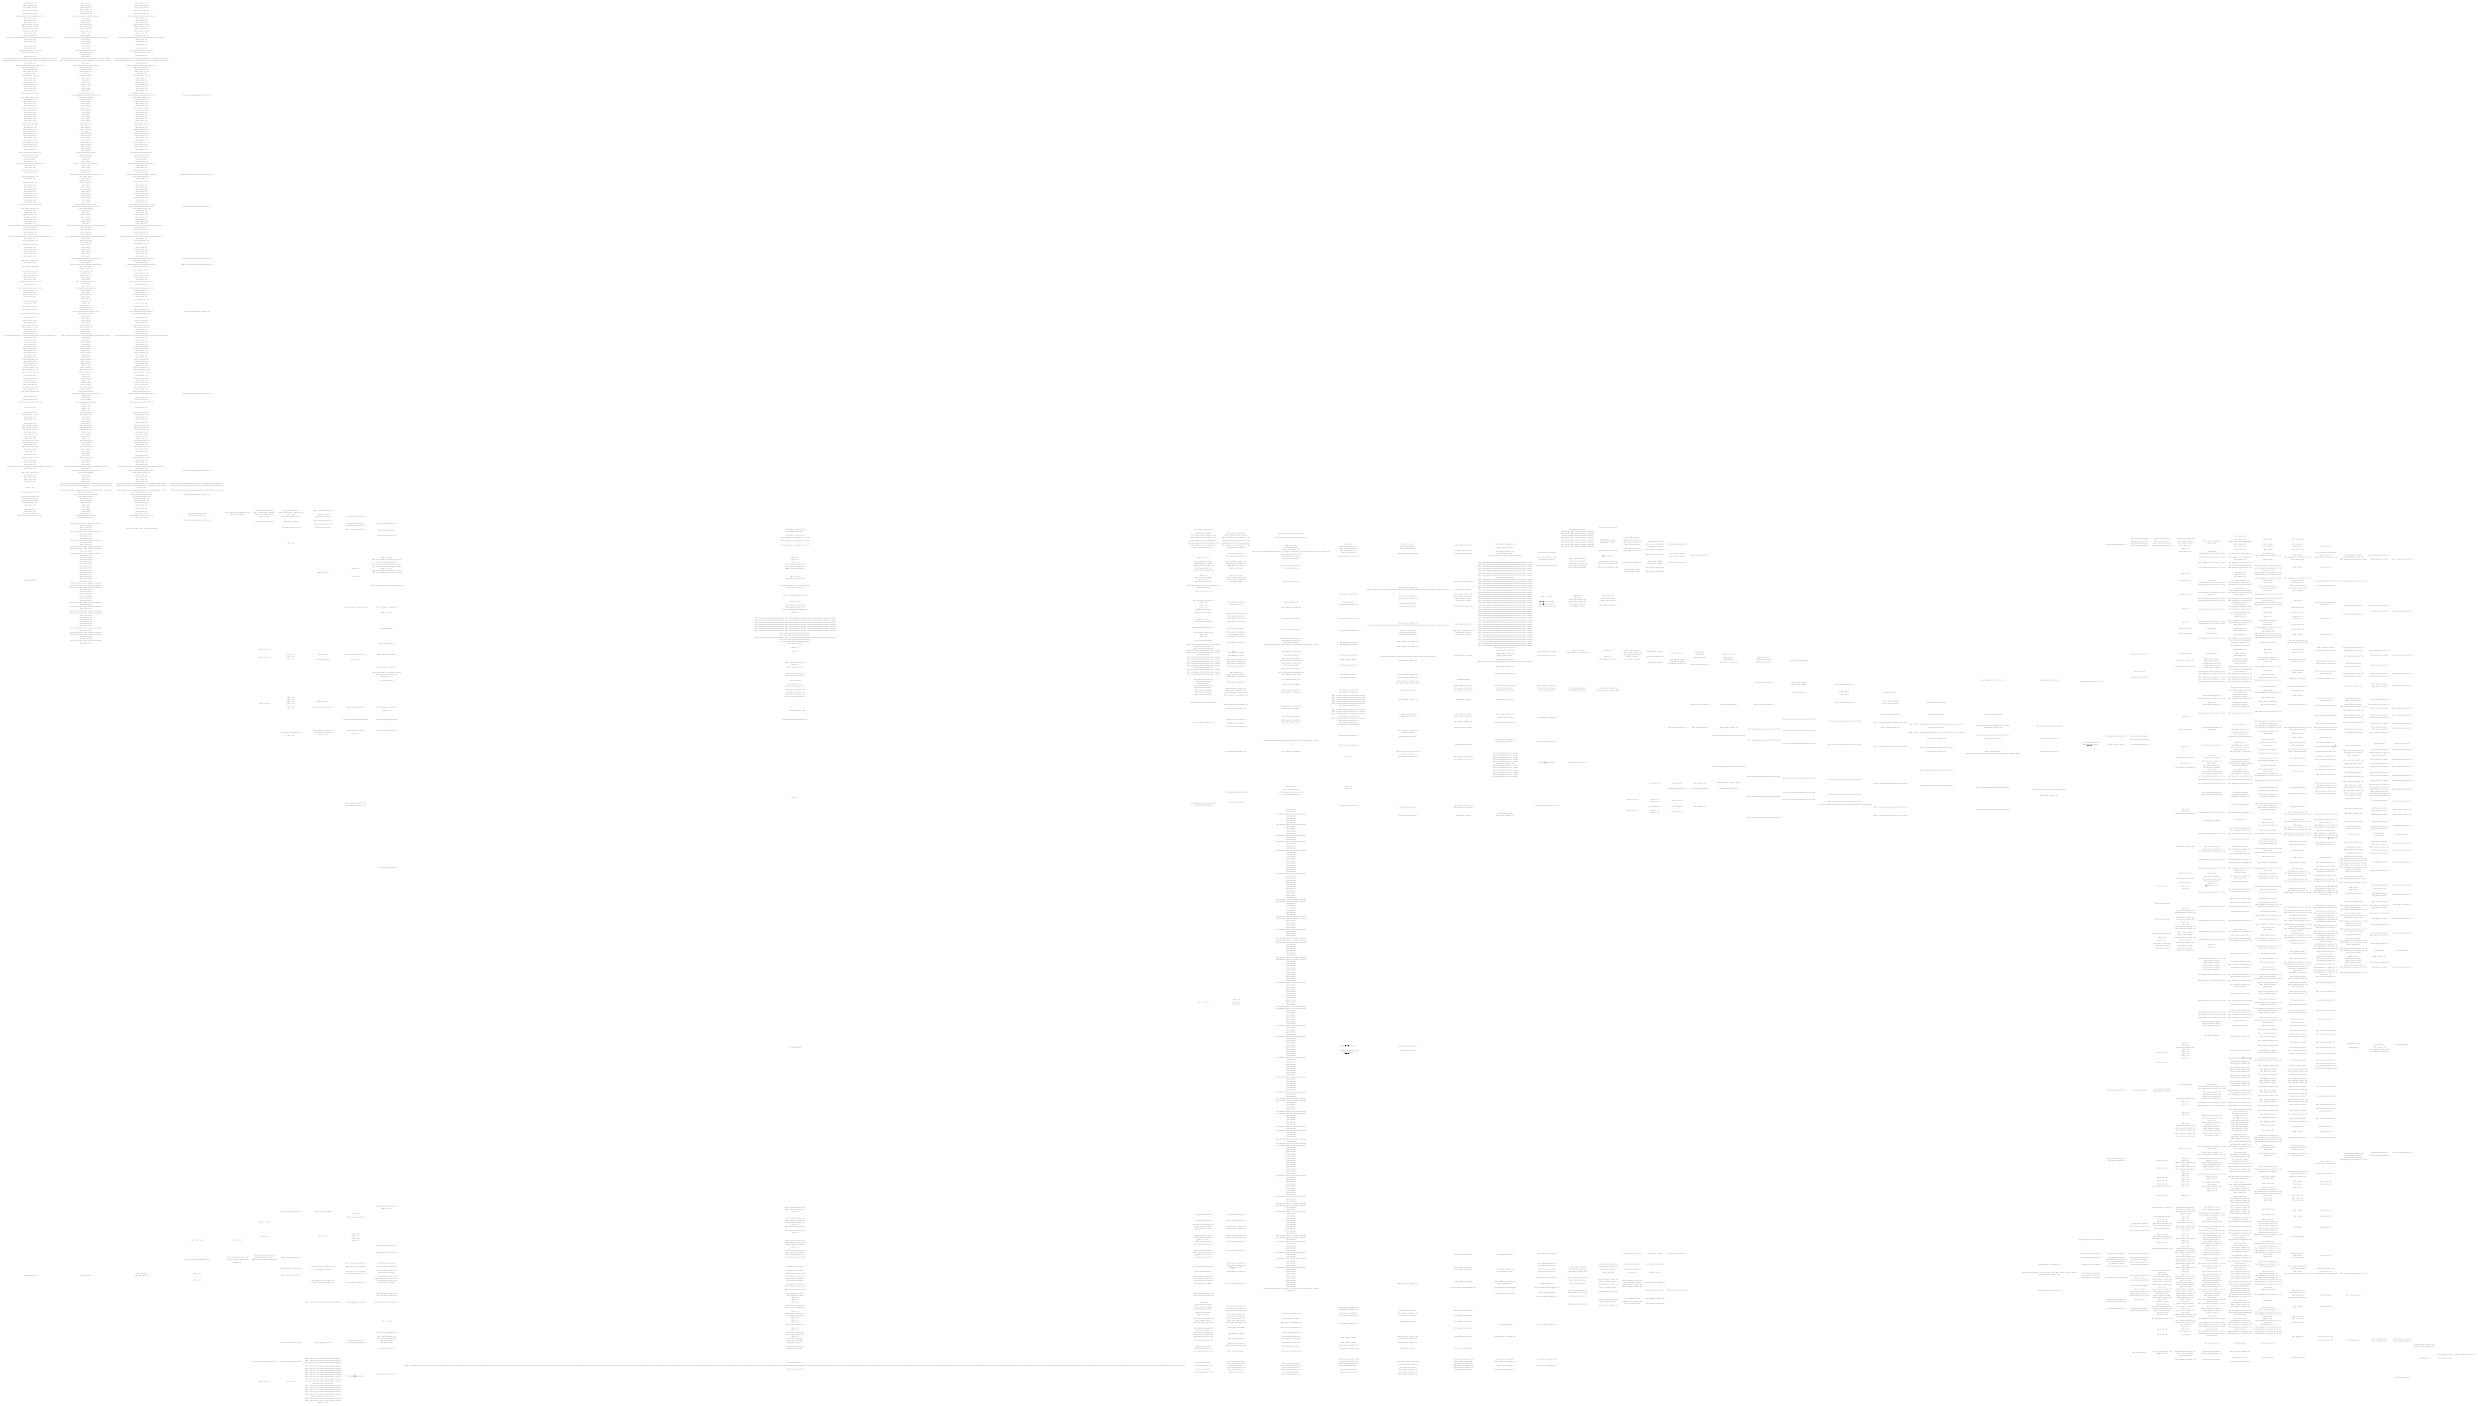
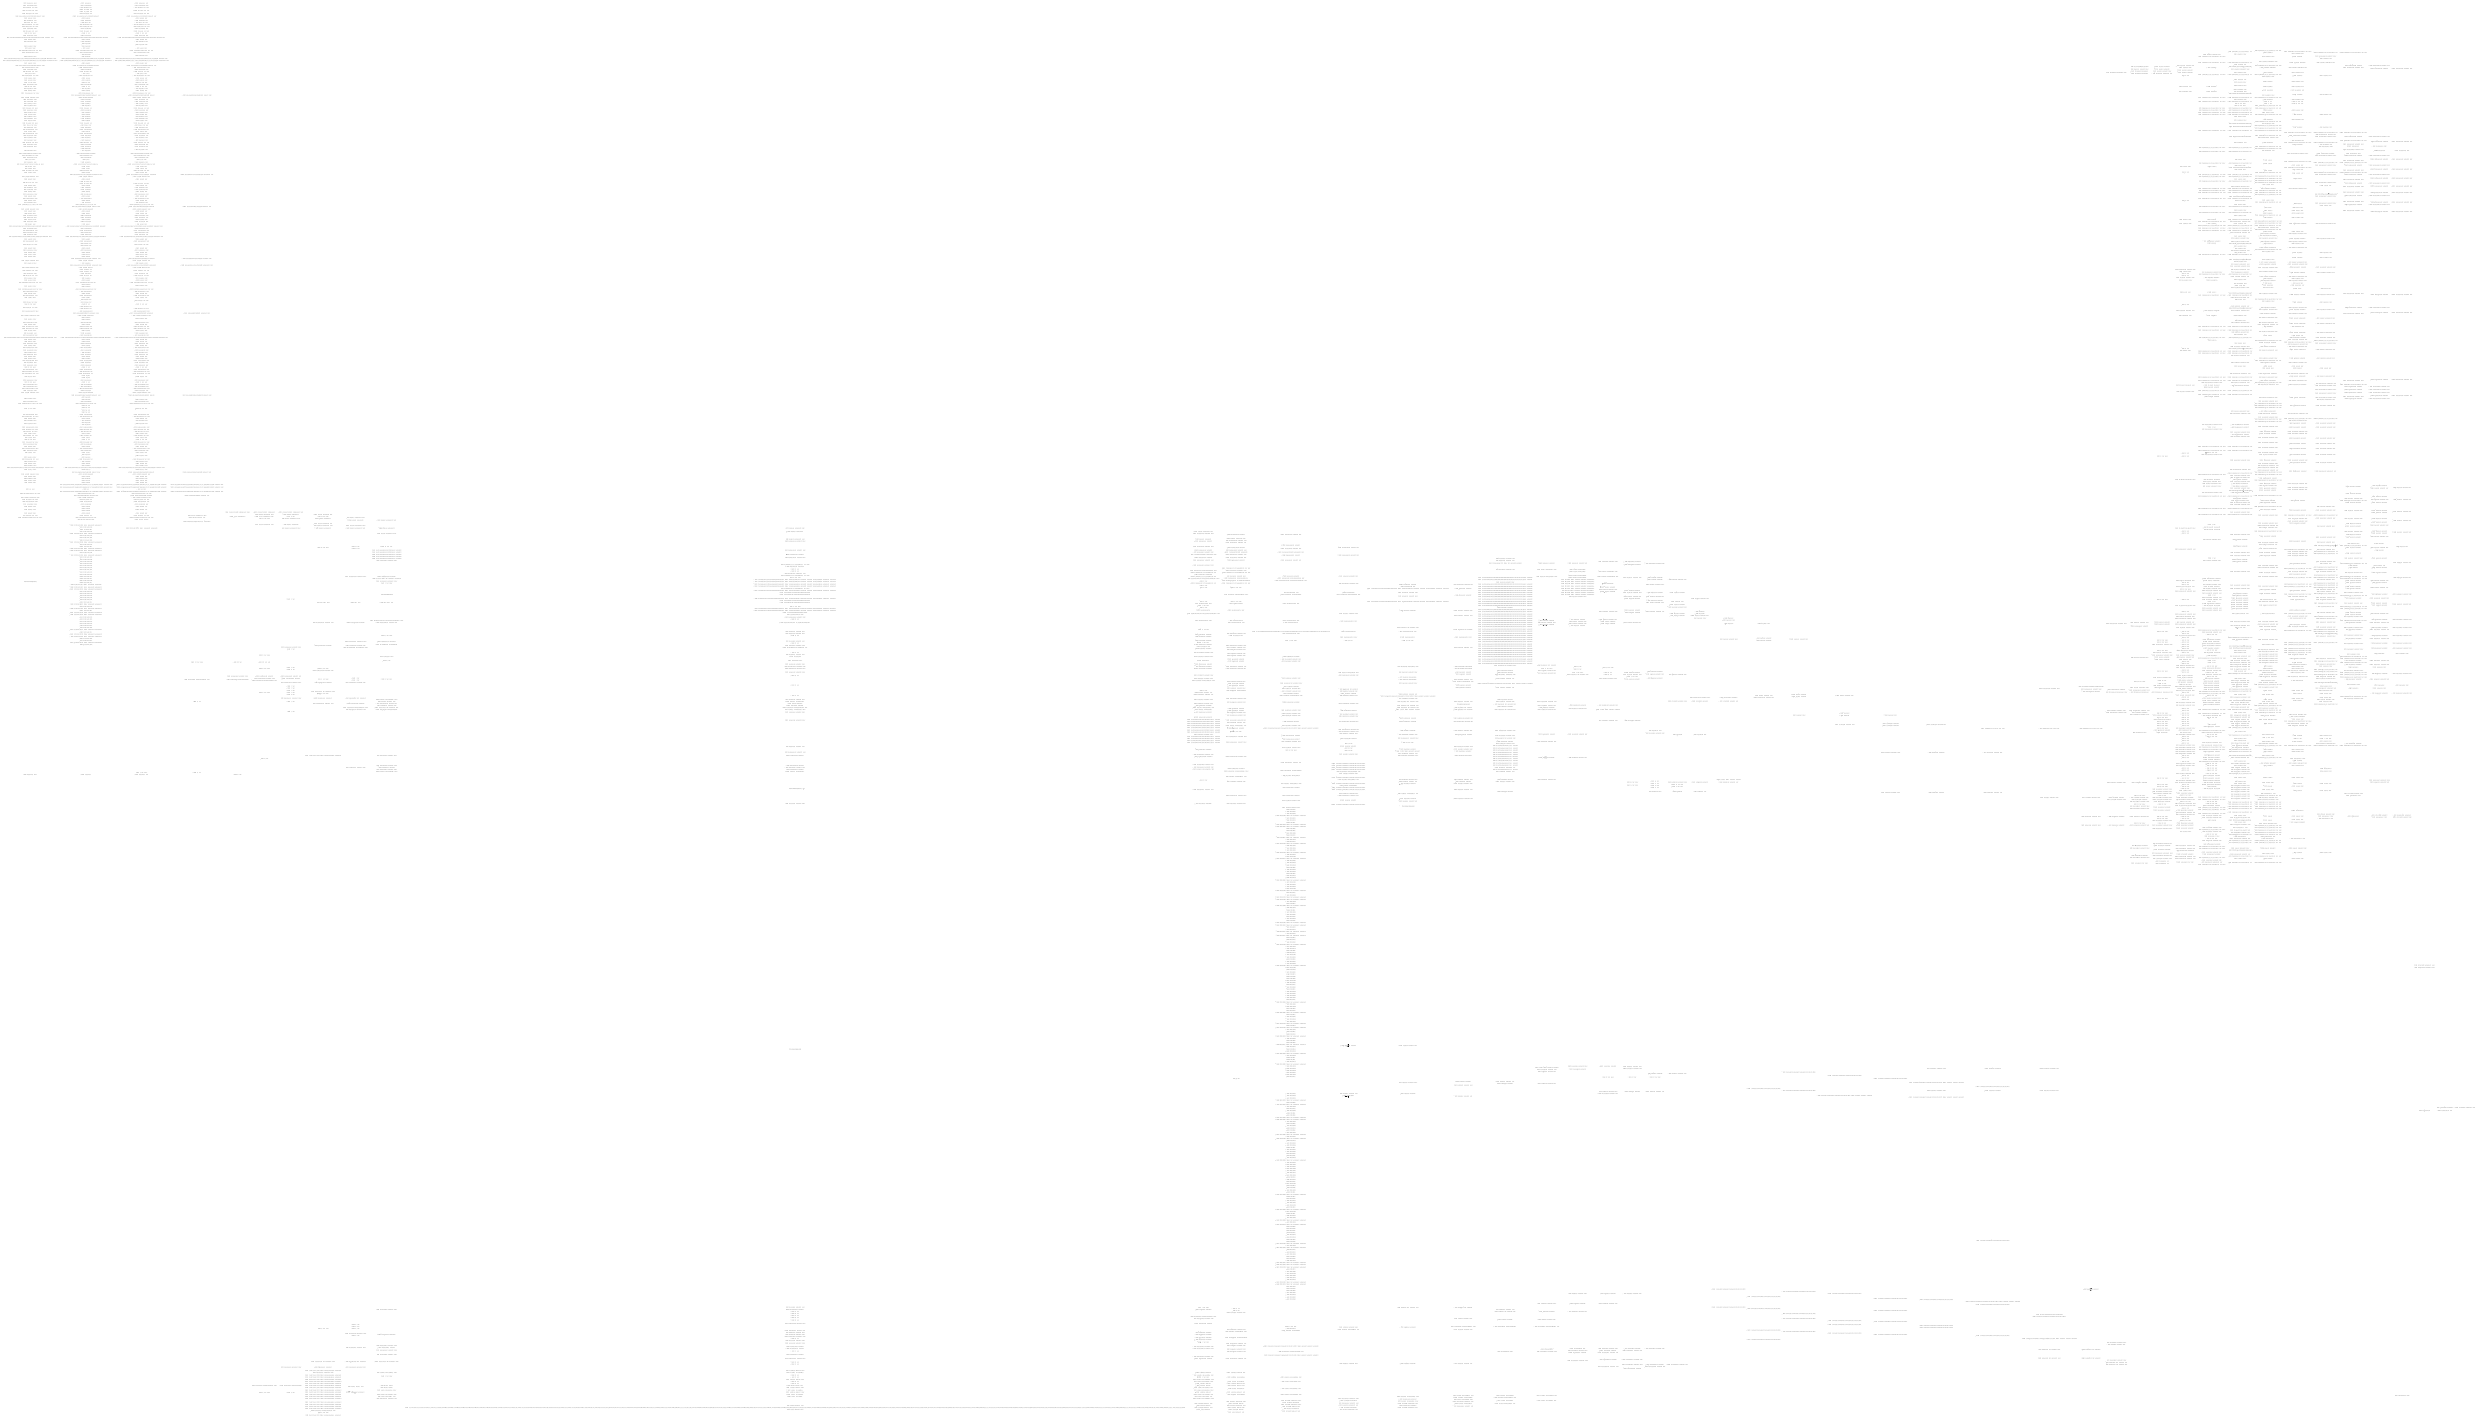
node "CE0x4e1ec10": added
